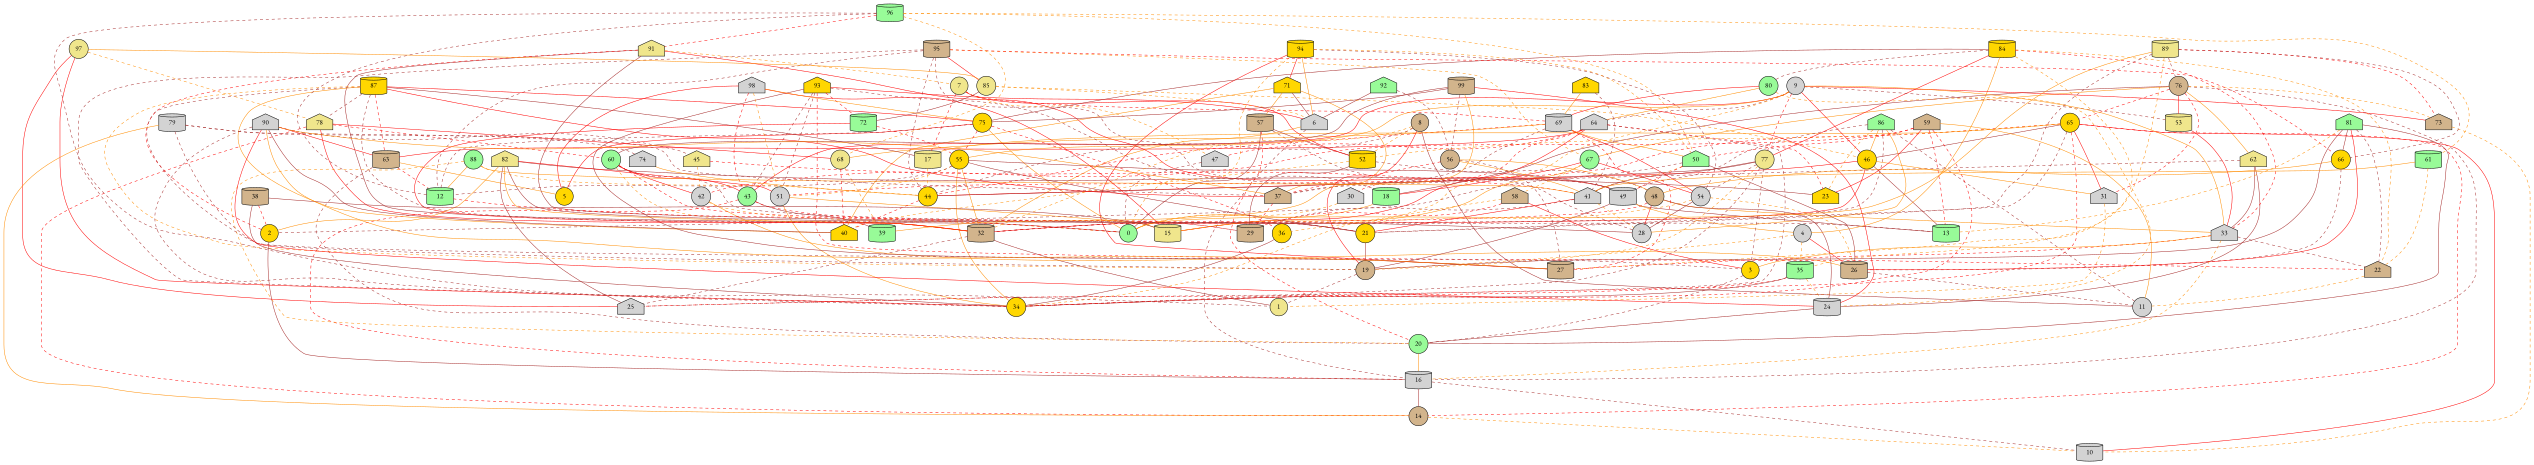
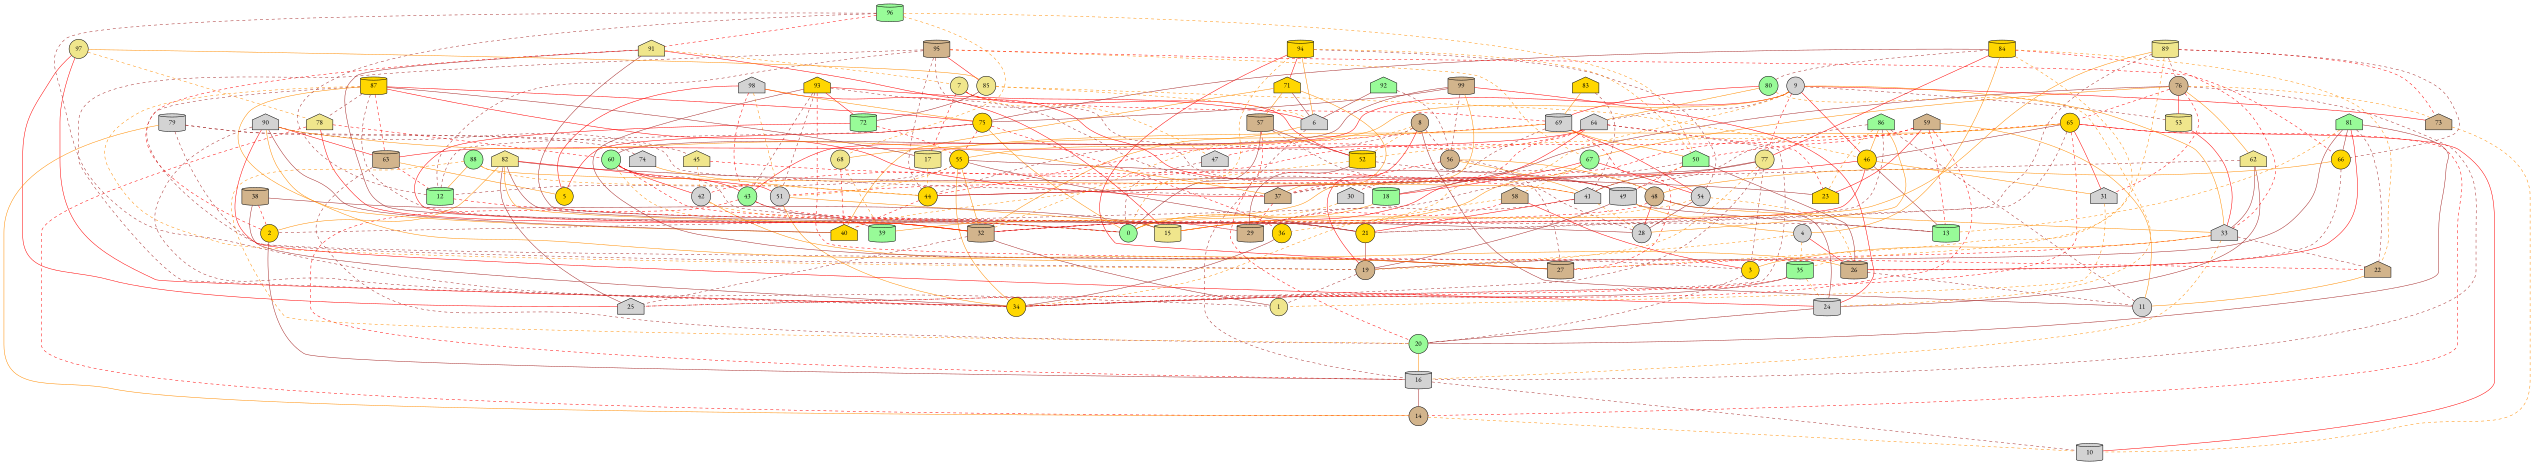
edge "93" -- "72": style dashed -> solid
edge "78" -- "68": removed
edge "8" -- "56": added
node "61": removed
edge "77" -- "54": removed
edge "22" -- "11": style dashed -> solid
